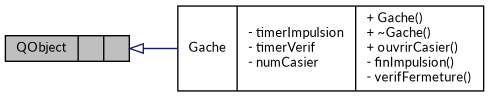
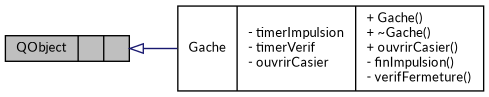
node "Gache": text "- numCasier" -> "- ouvrirCasier"
